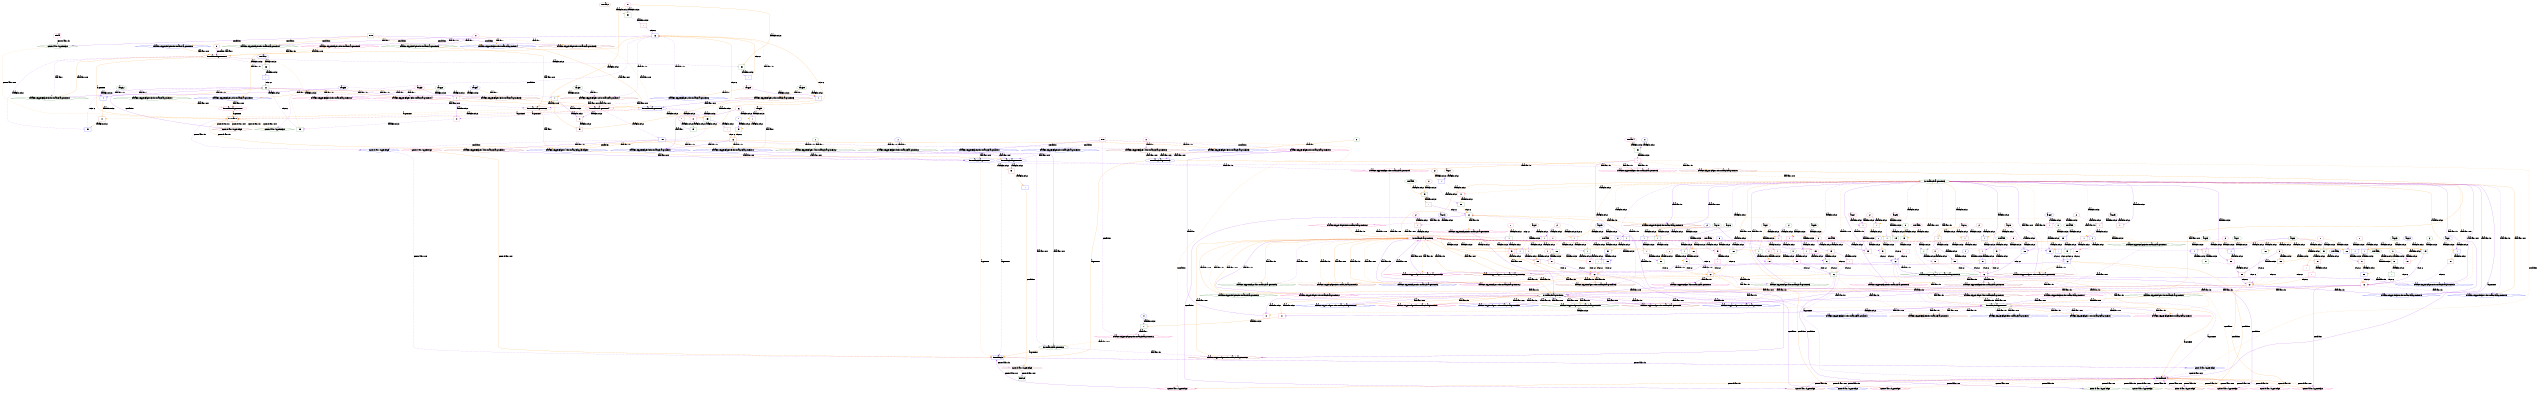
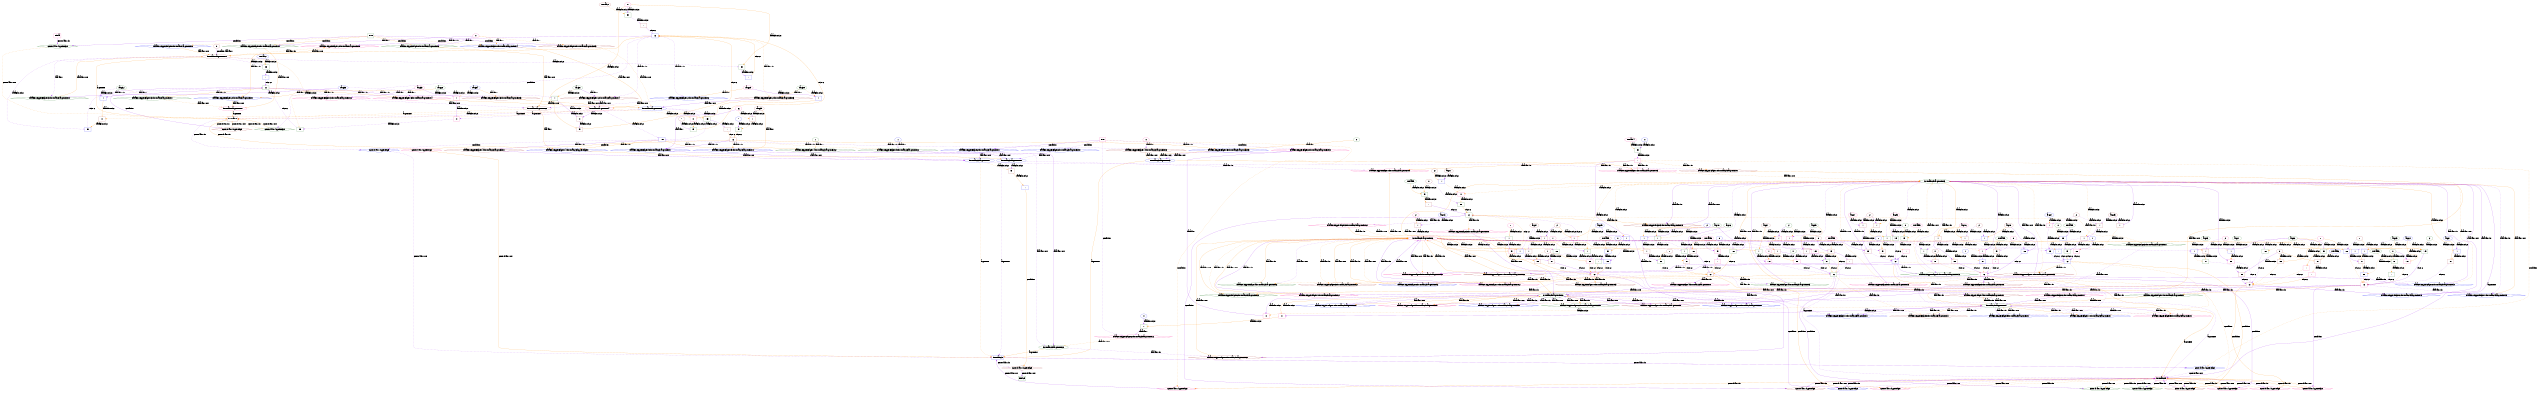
edge "DataFowHyperEdge_0_inv_main8_argument_1" -> "inv_main8_argument_1": added, label "data flow out"
edge "inv_main25_argument_3" -> "DataFowHyperEdge_10_inv_main25_argument_3": removed, label "data flow in"
